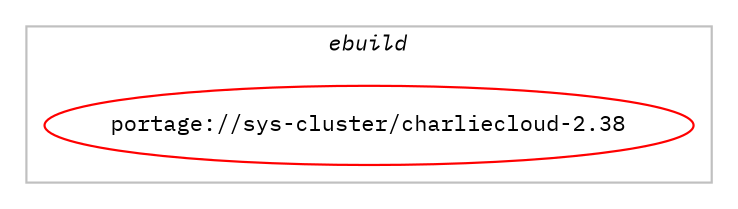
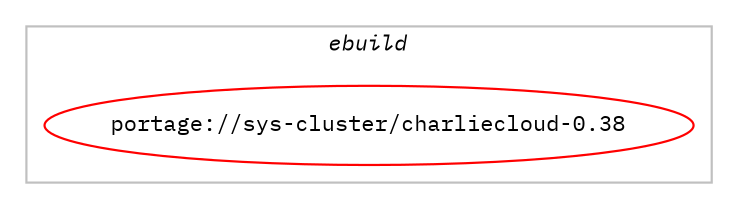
node "portage://sys-cluster/charliecloud-2.38": label "portage://sys-cluster/charliecloud-2.38" -> "portage://sys-cluster/charliecloud-0.38"
